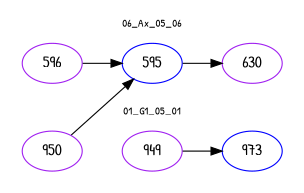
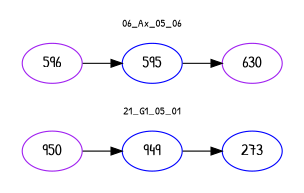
edge "950" -> "595": now "950" -> "949"
cluster "01_G1_05_01": label "01_G1_05_01" -> "21_G1_05_01"
node "949": color purple -> blue
node "973": label "973" -> "273"
